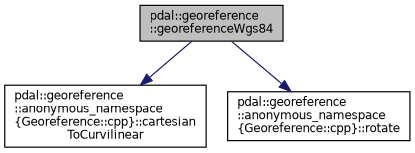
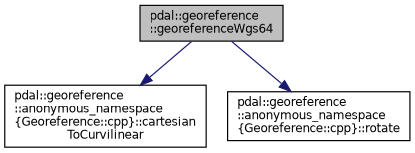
node "pdal::georeference ::georeferenceWgs84": label "pdal::georeference ::georeferenceWgs84" -> "pdal::georeference ::georeferenceWgs64"
